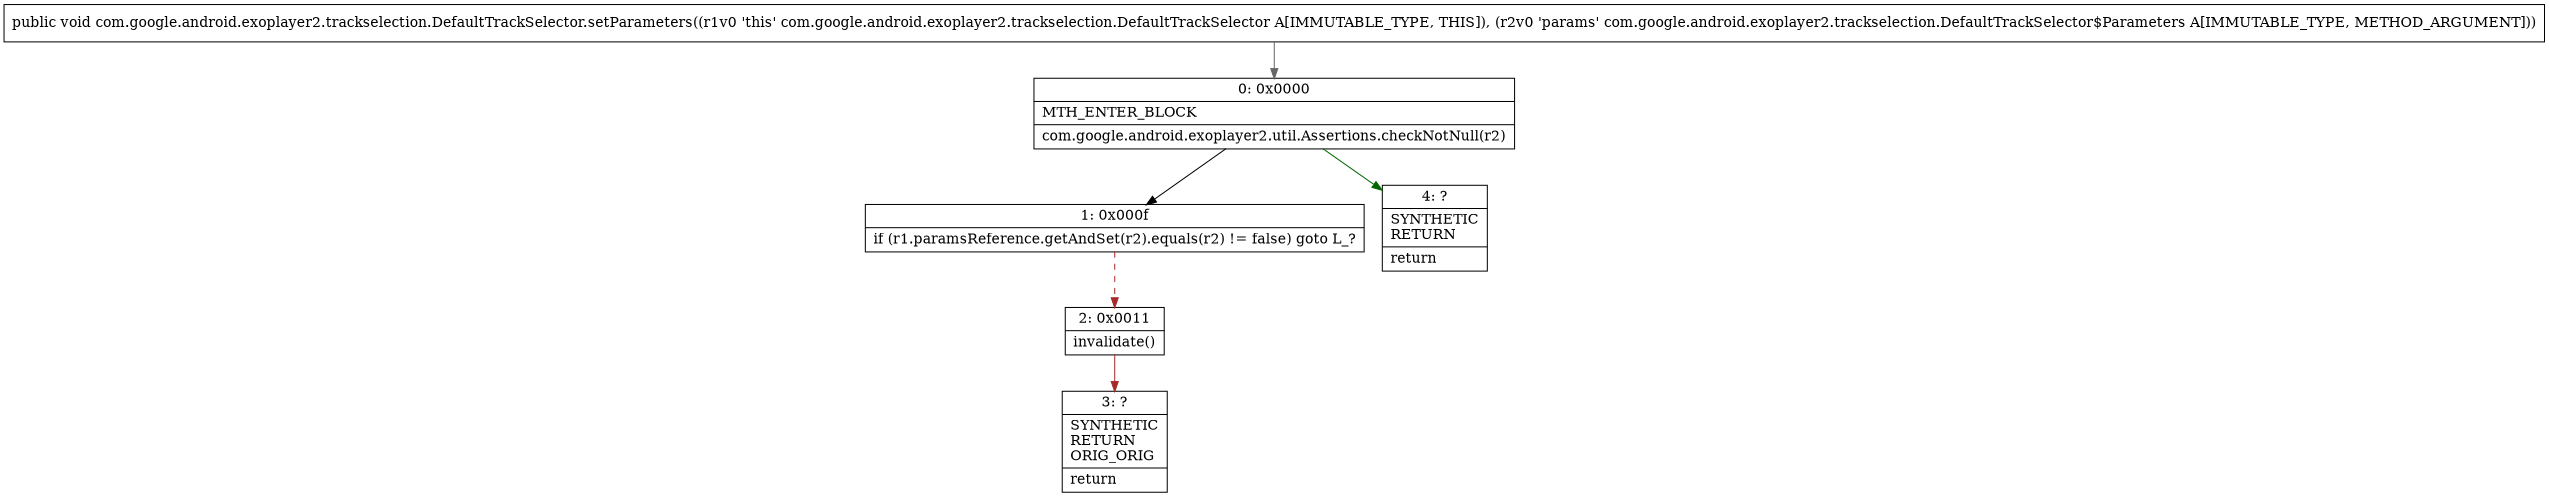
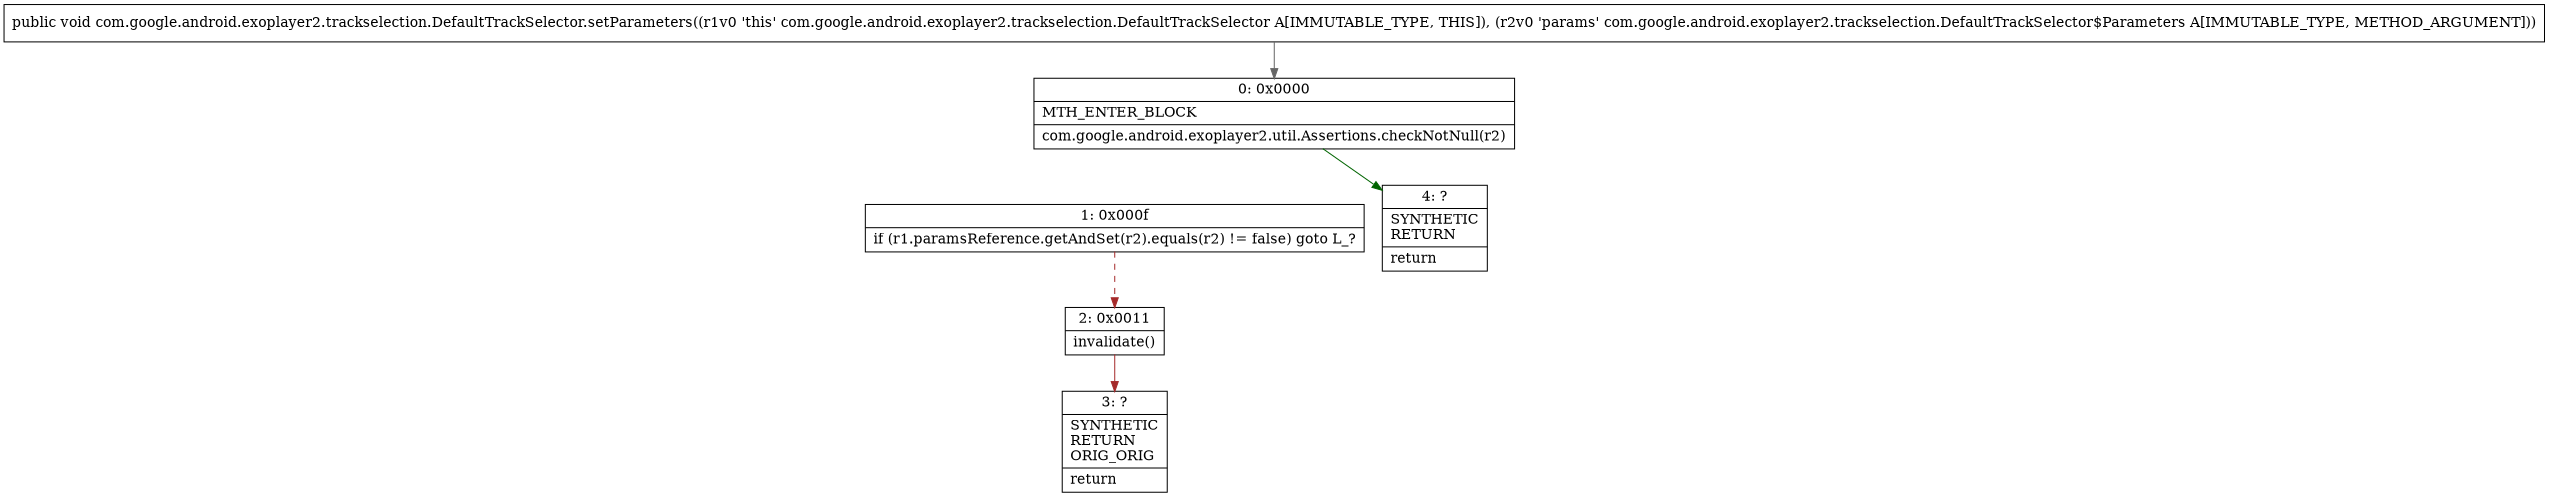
edge "0: 0x0000" -> "1: 0x000f": removed
